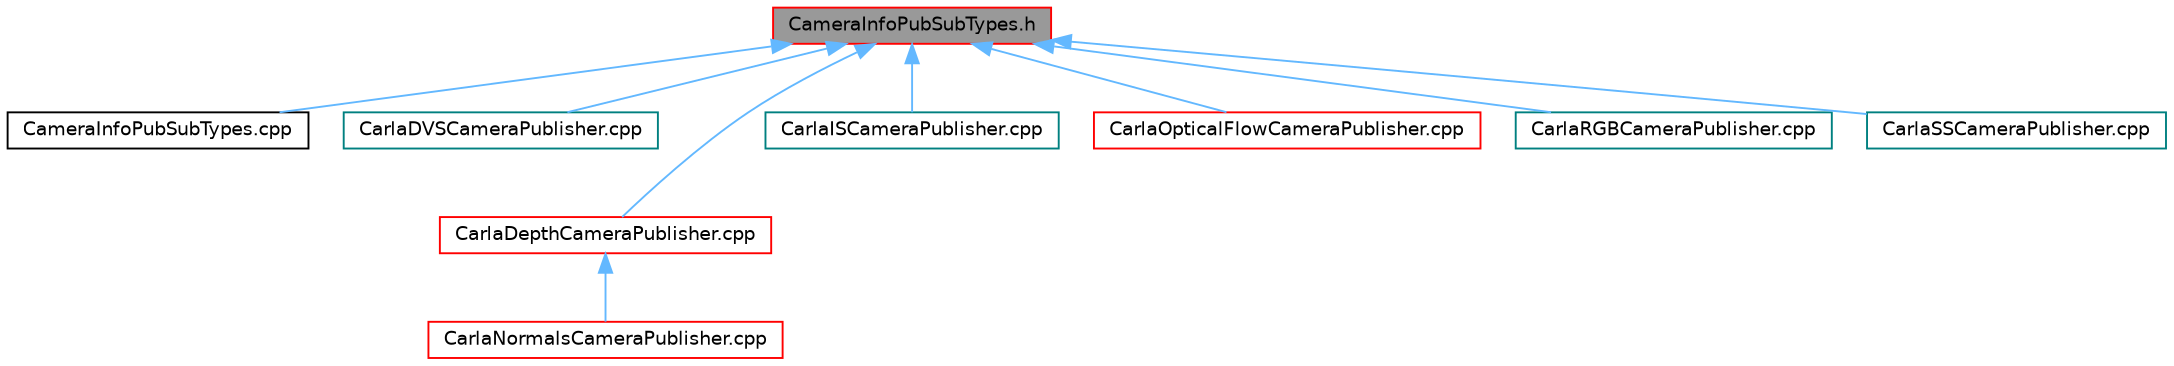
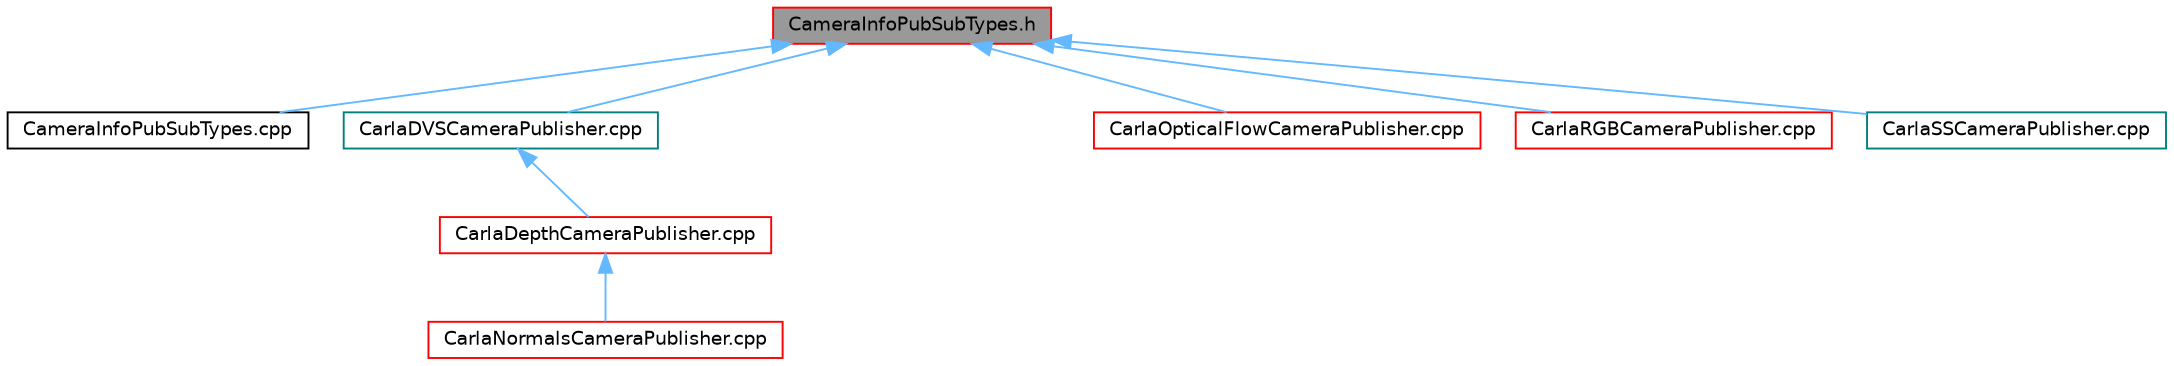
edge "CarlaDepthCameraPublisher.cpp" -> "CameraInfoPubSubTypes.h": now "CarlaDepthCameraPublisher.cpp" -> "CarlaDVSCameraPublisher.cpp"
node "CarlaISCameraPublisher.cpp": removed
node "CarlaRGBCameraPublisher.cpp": color teal -> red
